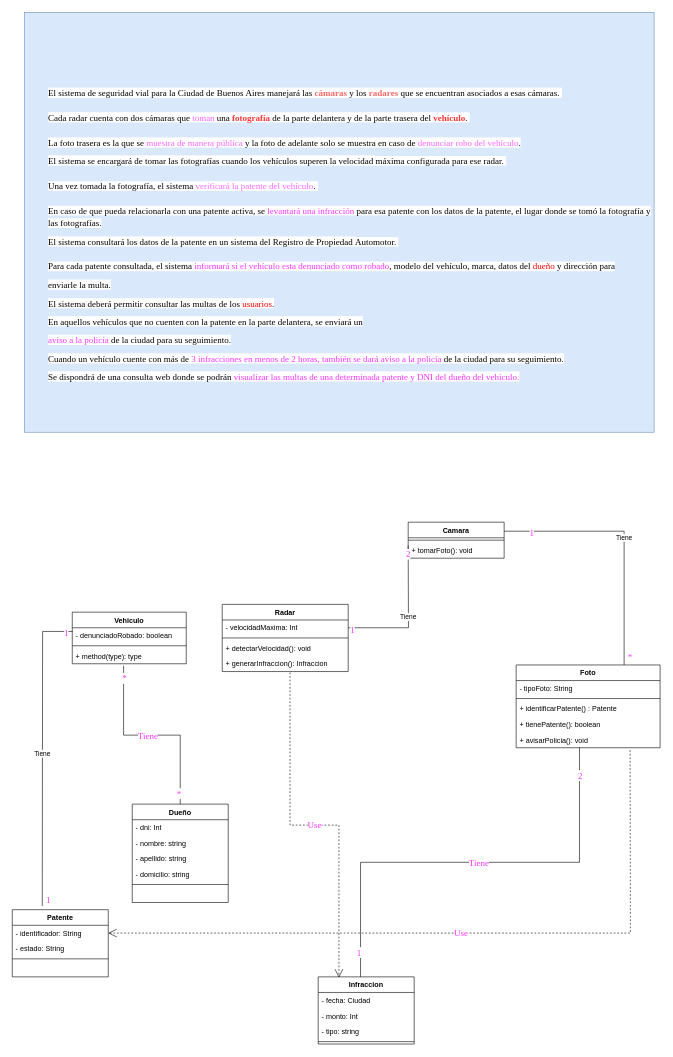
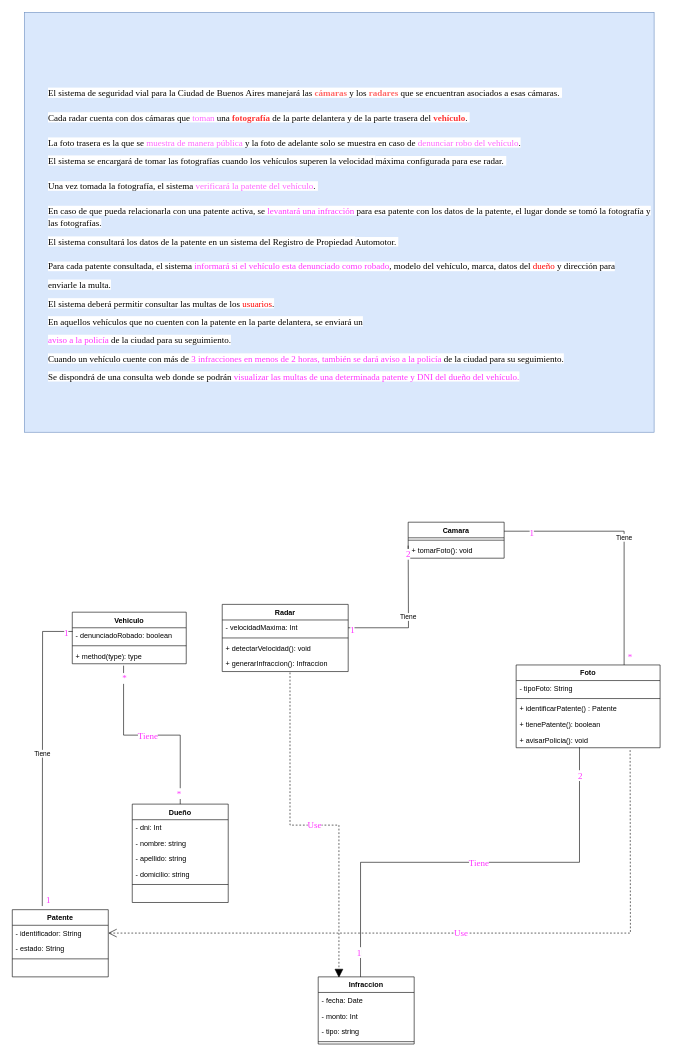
edge "+ generarInfraccion(): Infraccion" -> "Infraccion": arrowhead open -> block
node "- fecha: Ciudad": label "- fecha: Ciudad" -> "- fecha: Date"
